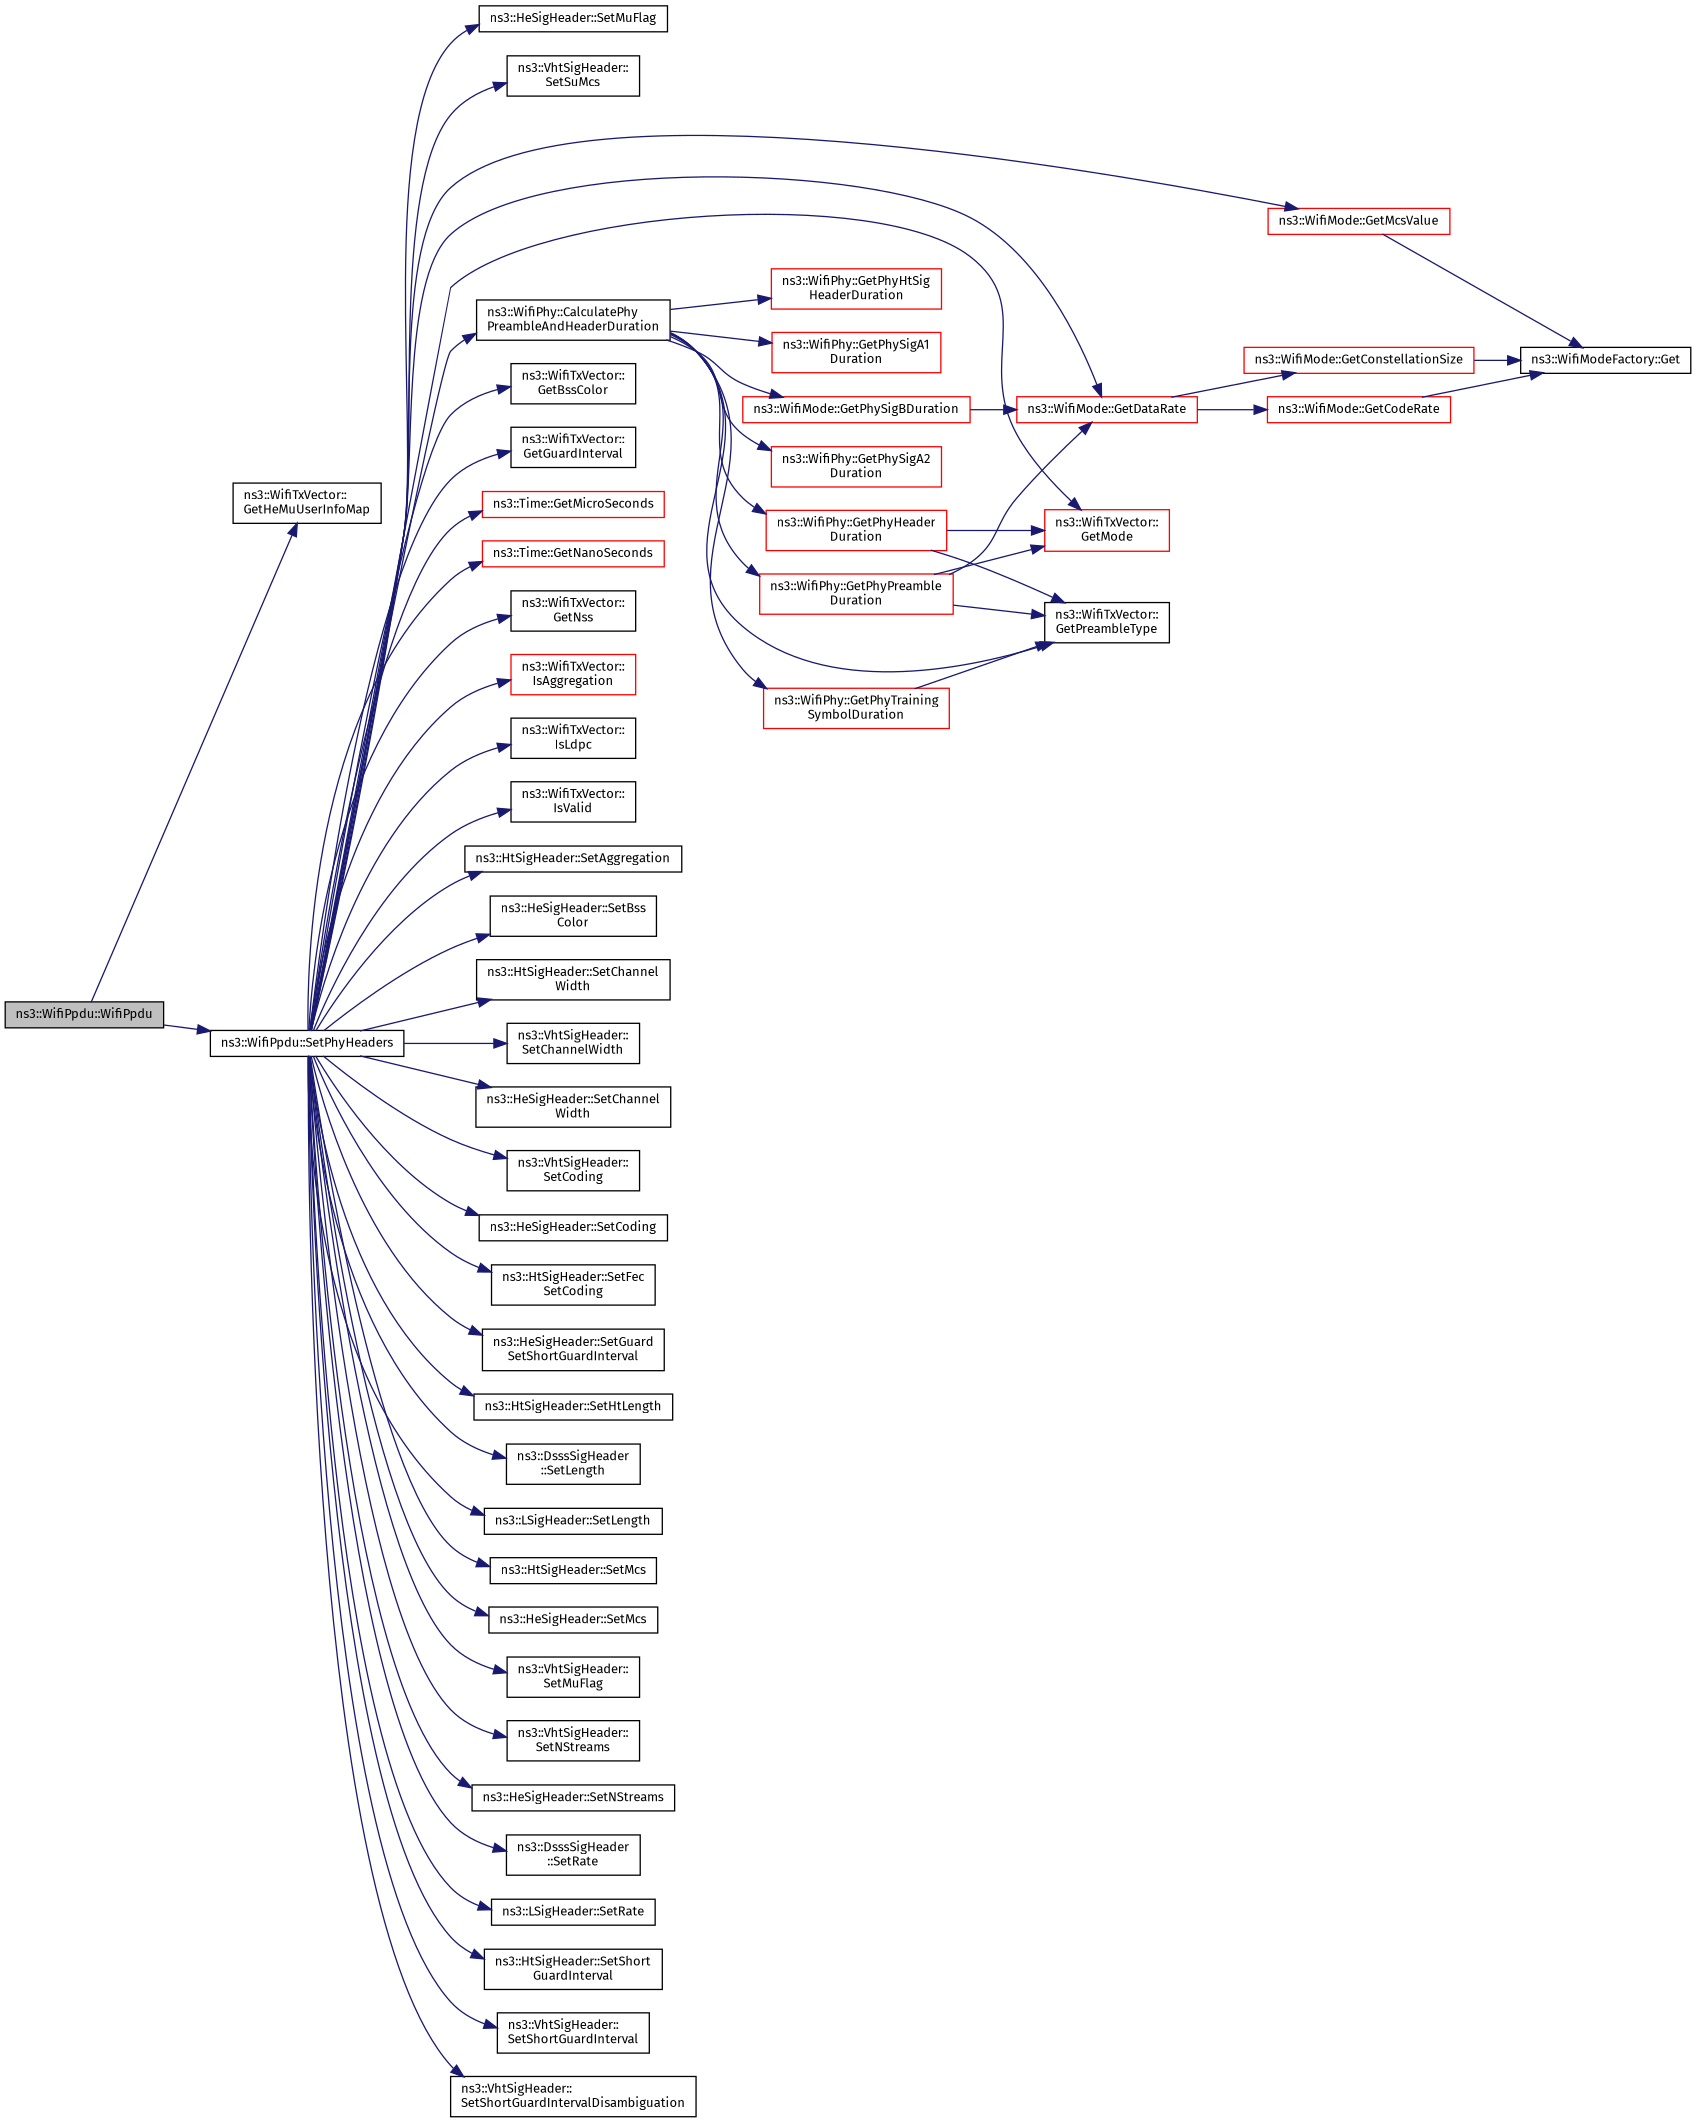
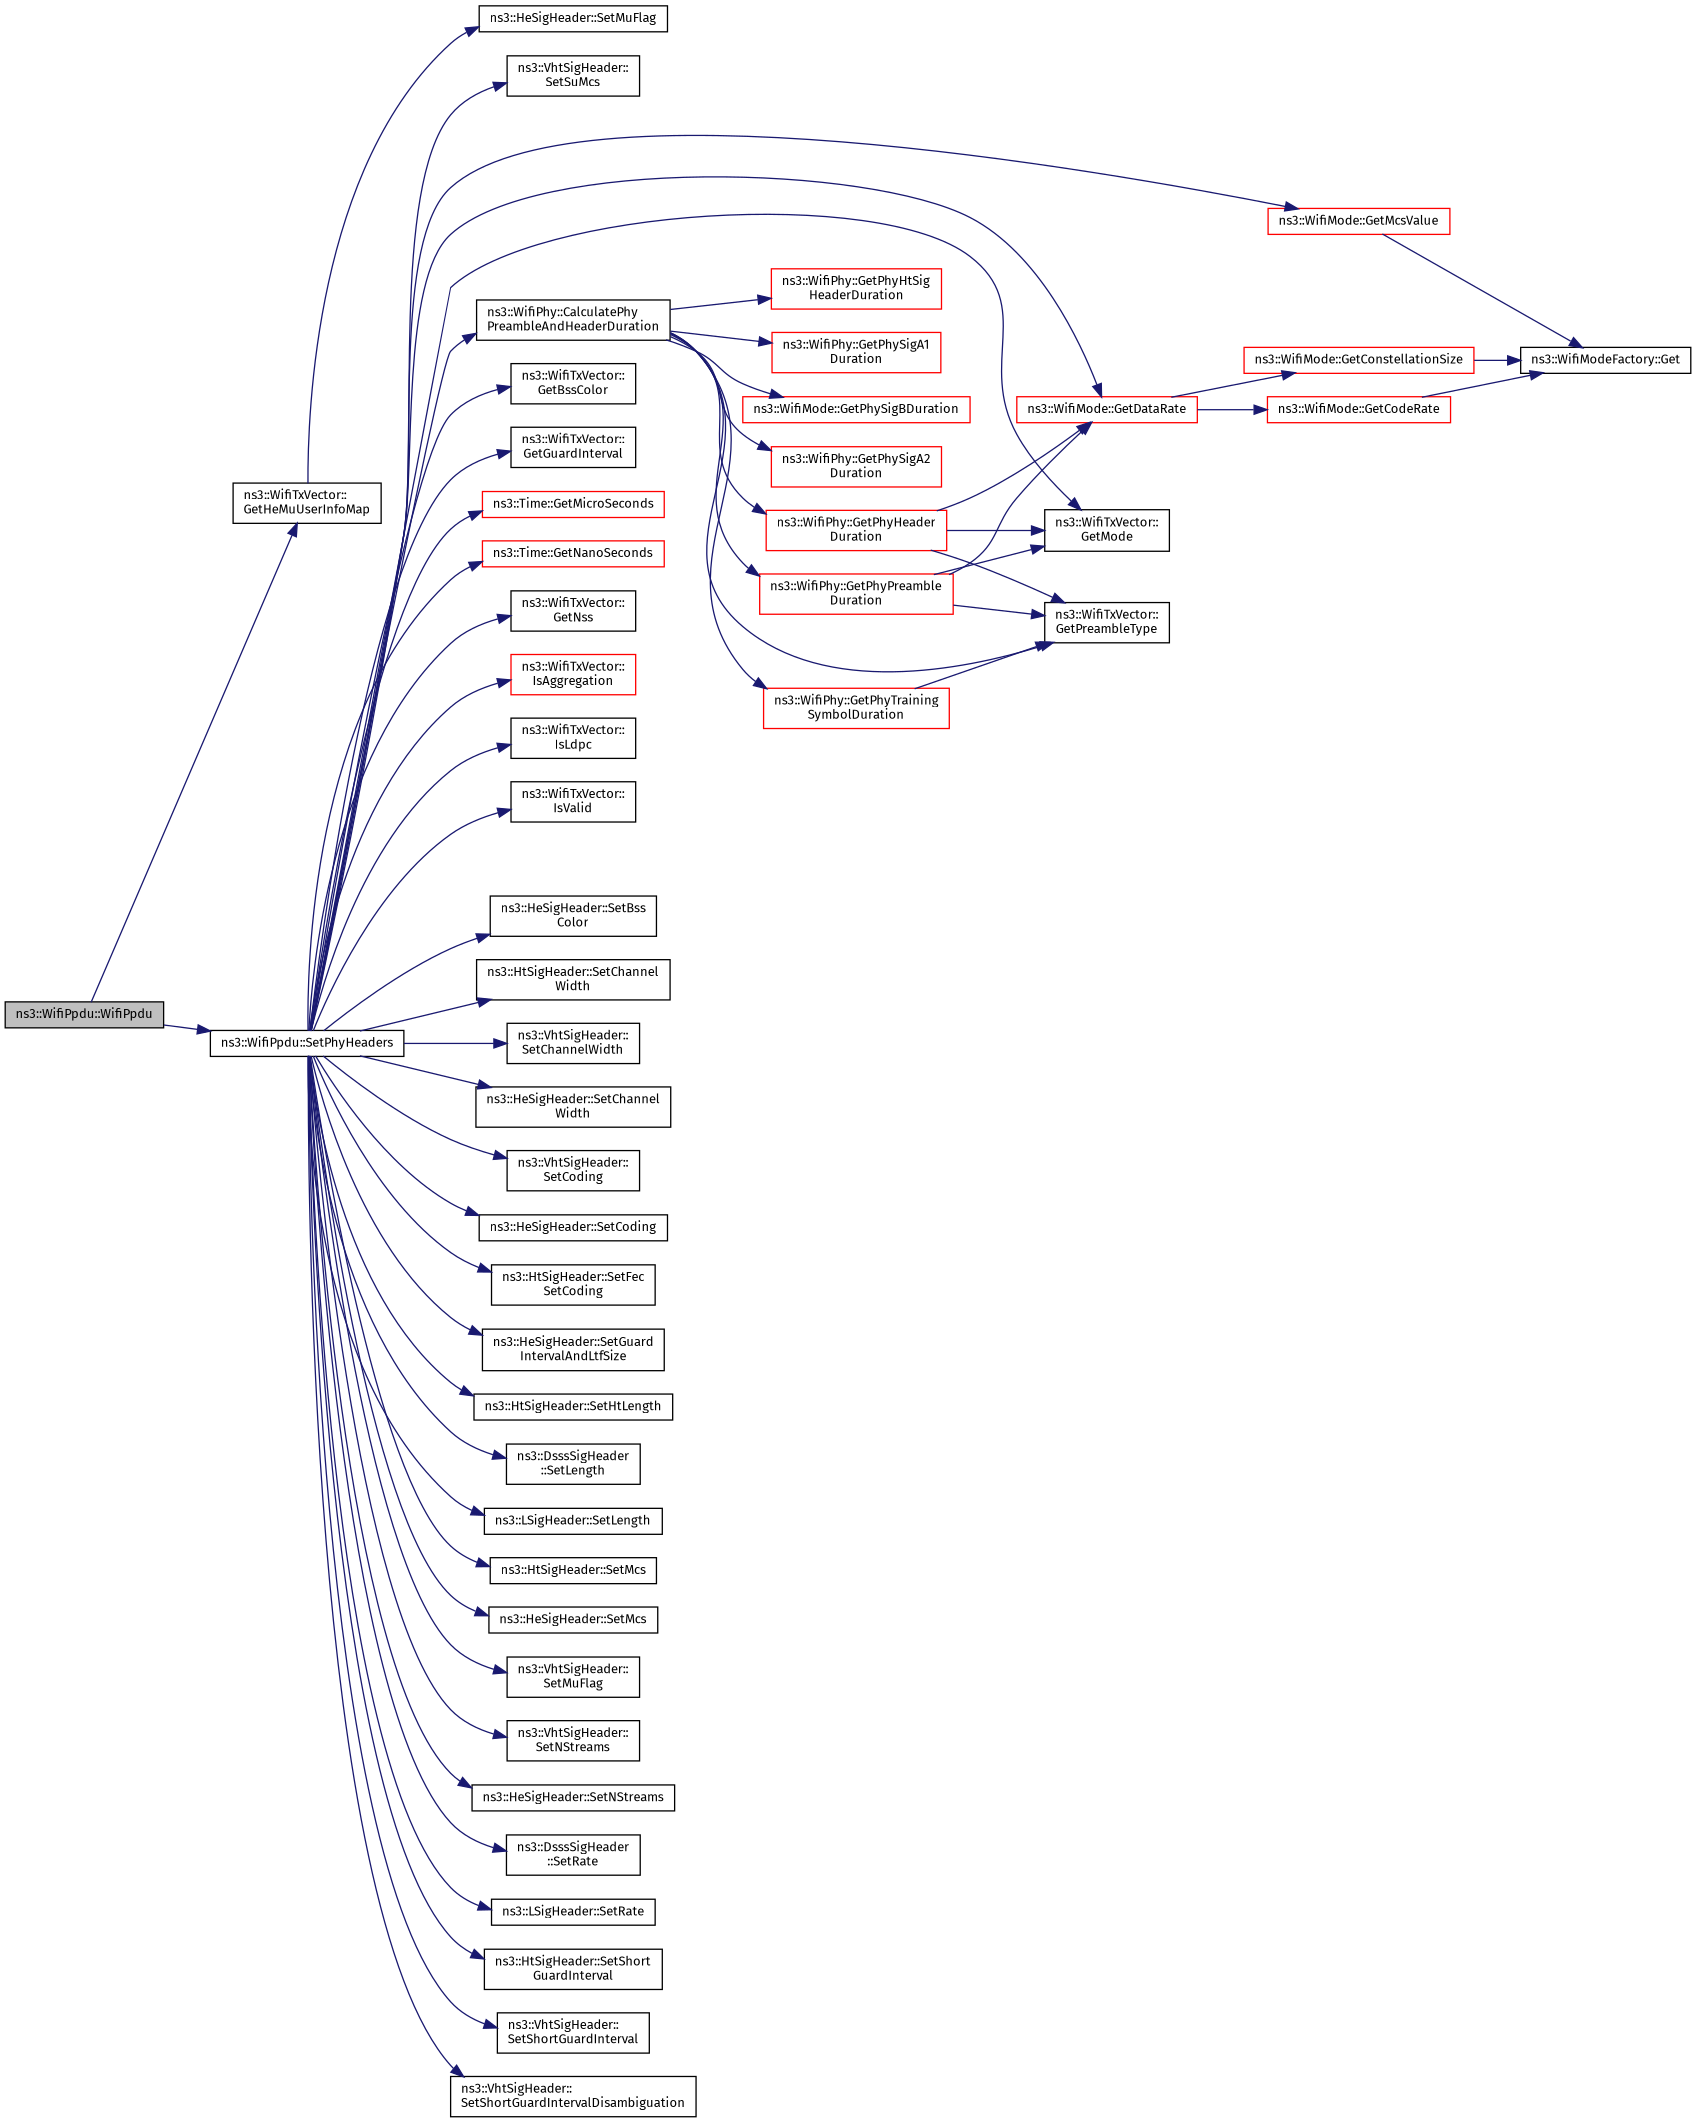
edge "ns3::WifiMode::GetPhySigBDuration" -> "ns3::WifiMode::GetDataRate": now "ns3::WifiPhy::GetPhyHeader Duration" -> "ns3::WifiMode::GetDataRate"
edge "ns3::WifiPpdu::SetPhyHeaders" -> "ns3::HeSigHeader::SetMuFlag": now "ns3::WifiTxVector:: GetHeMuUserInfoMap" -> "ns3::HeSigHeader::SetMuFlag"
node "ns3::WifiTxVector:: GetMode": color red -> black
node "ns3::HtSigHeader::SetAggregation": removed
node "ns3::HeSigHeader::SetGuard SetShortGuardInterval": label "ns3::HeSigHeader::SetGuard SetShortGuardInterval" -> "ns3::HeSigHeader::SetGuard IntervalAndLtfSize"
